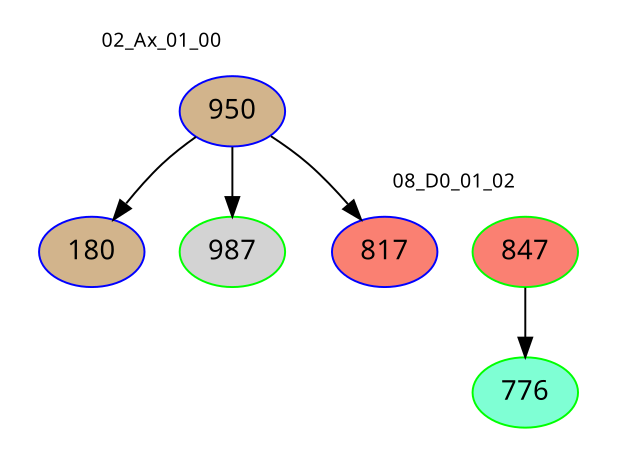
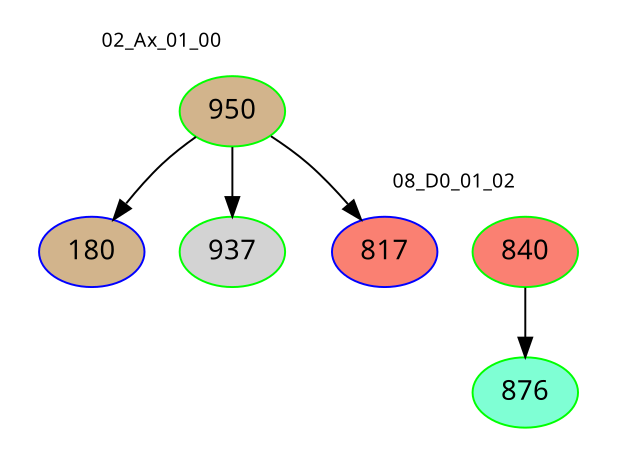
node "950": color blue -> green
node "987": label "987" -> "937"
node "847": label "847" -> "840"
node "776": label "776" -> "876"
